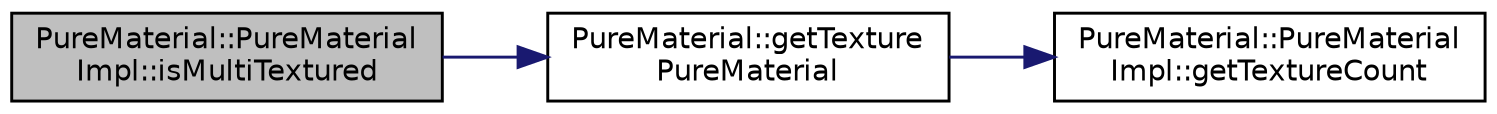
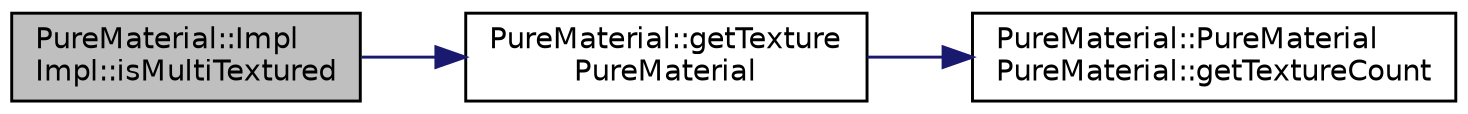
node "PureMaterial::PureMaterial Impl::isMultiTextured": label "PureMaterial::PureMaterial Impl::isMultiTextured" -> "PureMaterial::Impl Impl::isMultiTextured"
node "PureMaterial::PureMaterial Impl::getTextureCount": label "PureMaterial::PureMaterial Impl::getTextureCount" -> "PureMaterial::PureMaterial PureMaterial::getTextureCount"
